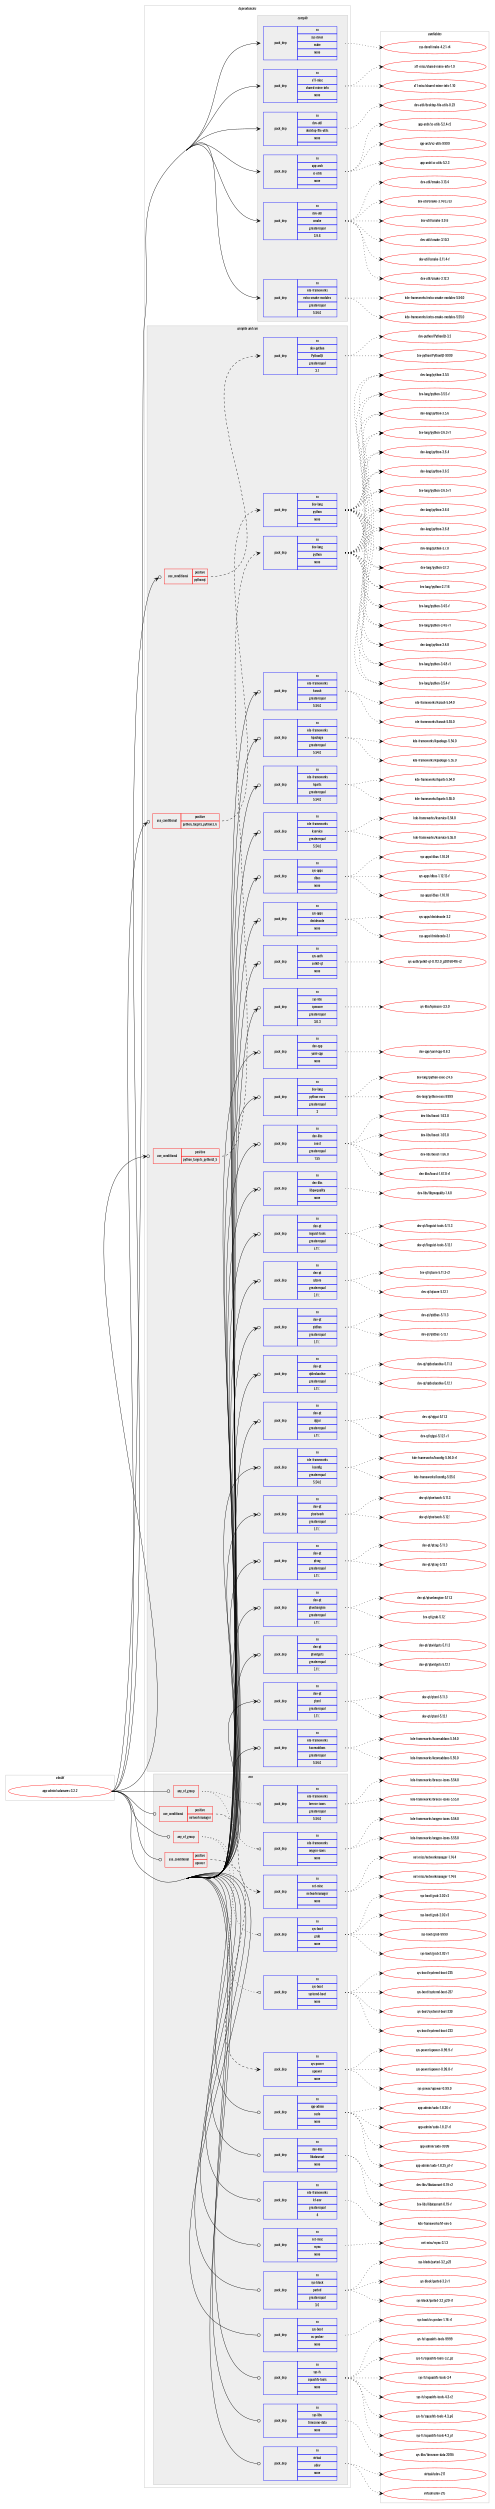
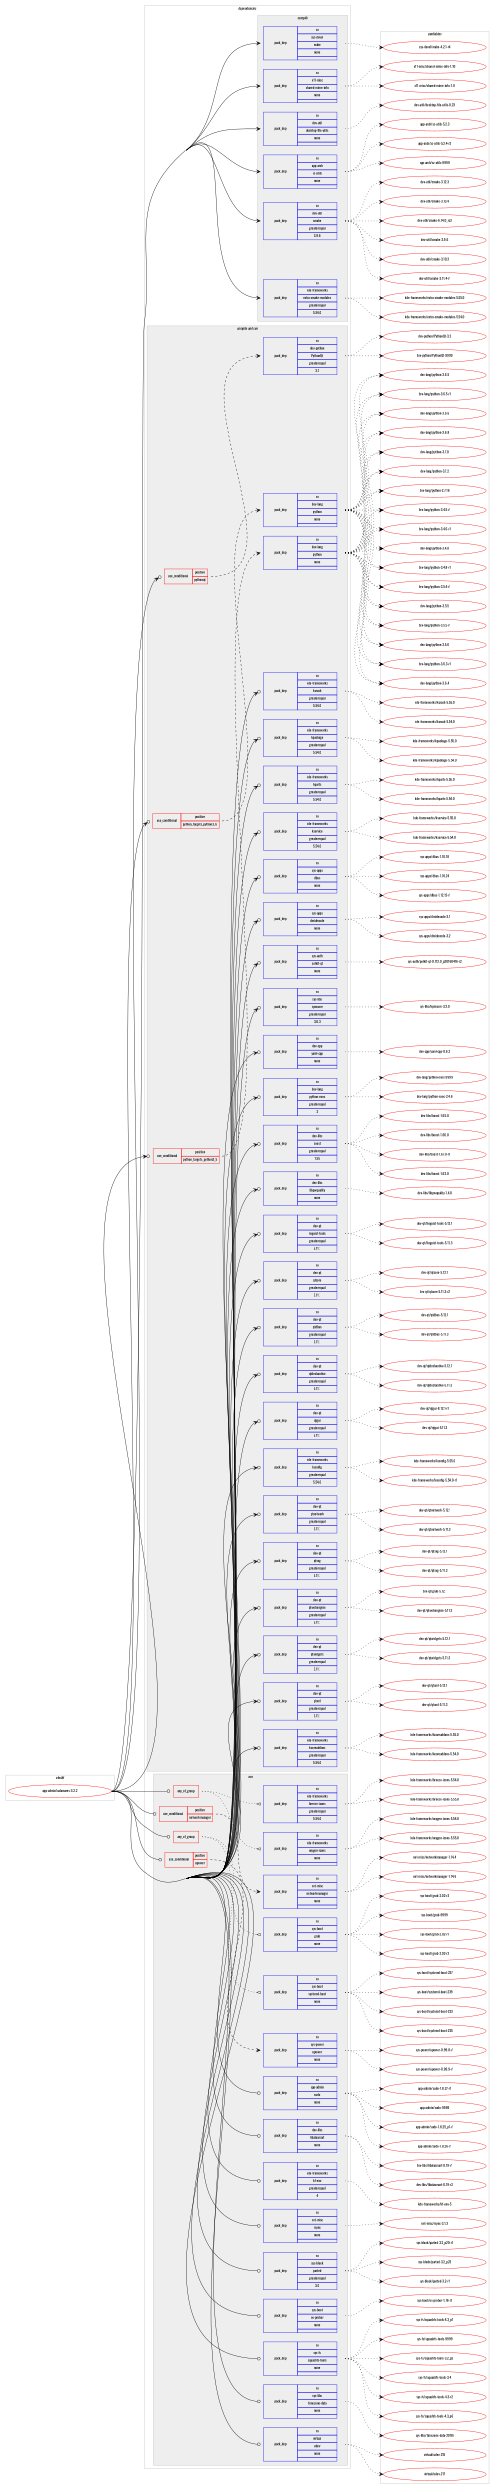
node "dev-util/cmake-3.14.0_rc3": label "dev-util/cmake-3.14.0_rc3" -> "dev-util/cmake-6.14.0_rc3"
node "dev-qt/qtgui-5.12.1-r1": label "dev-qt/qtgui-5.12.1-r1" -> "dev-qt/qtgui-8.12.1-r1"
node "sys-power/upower-0.99.9": removed
